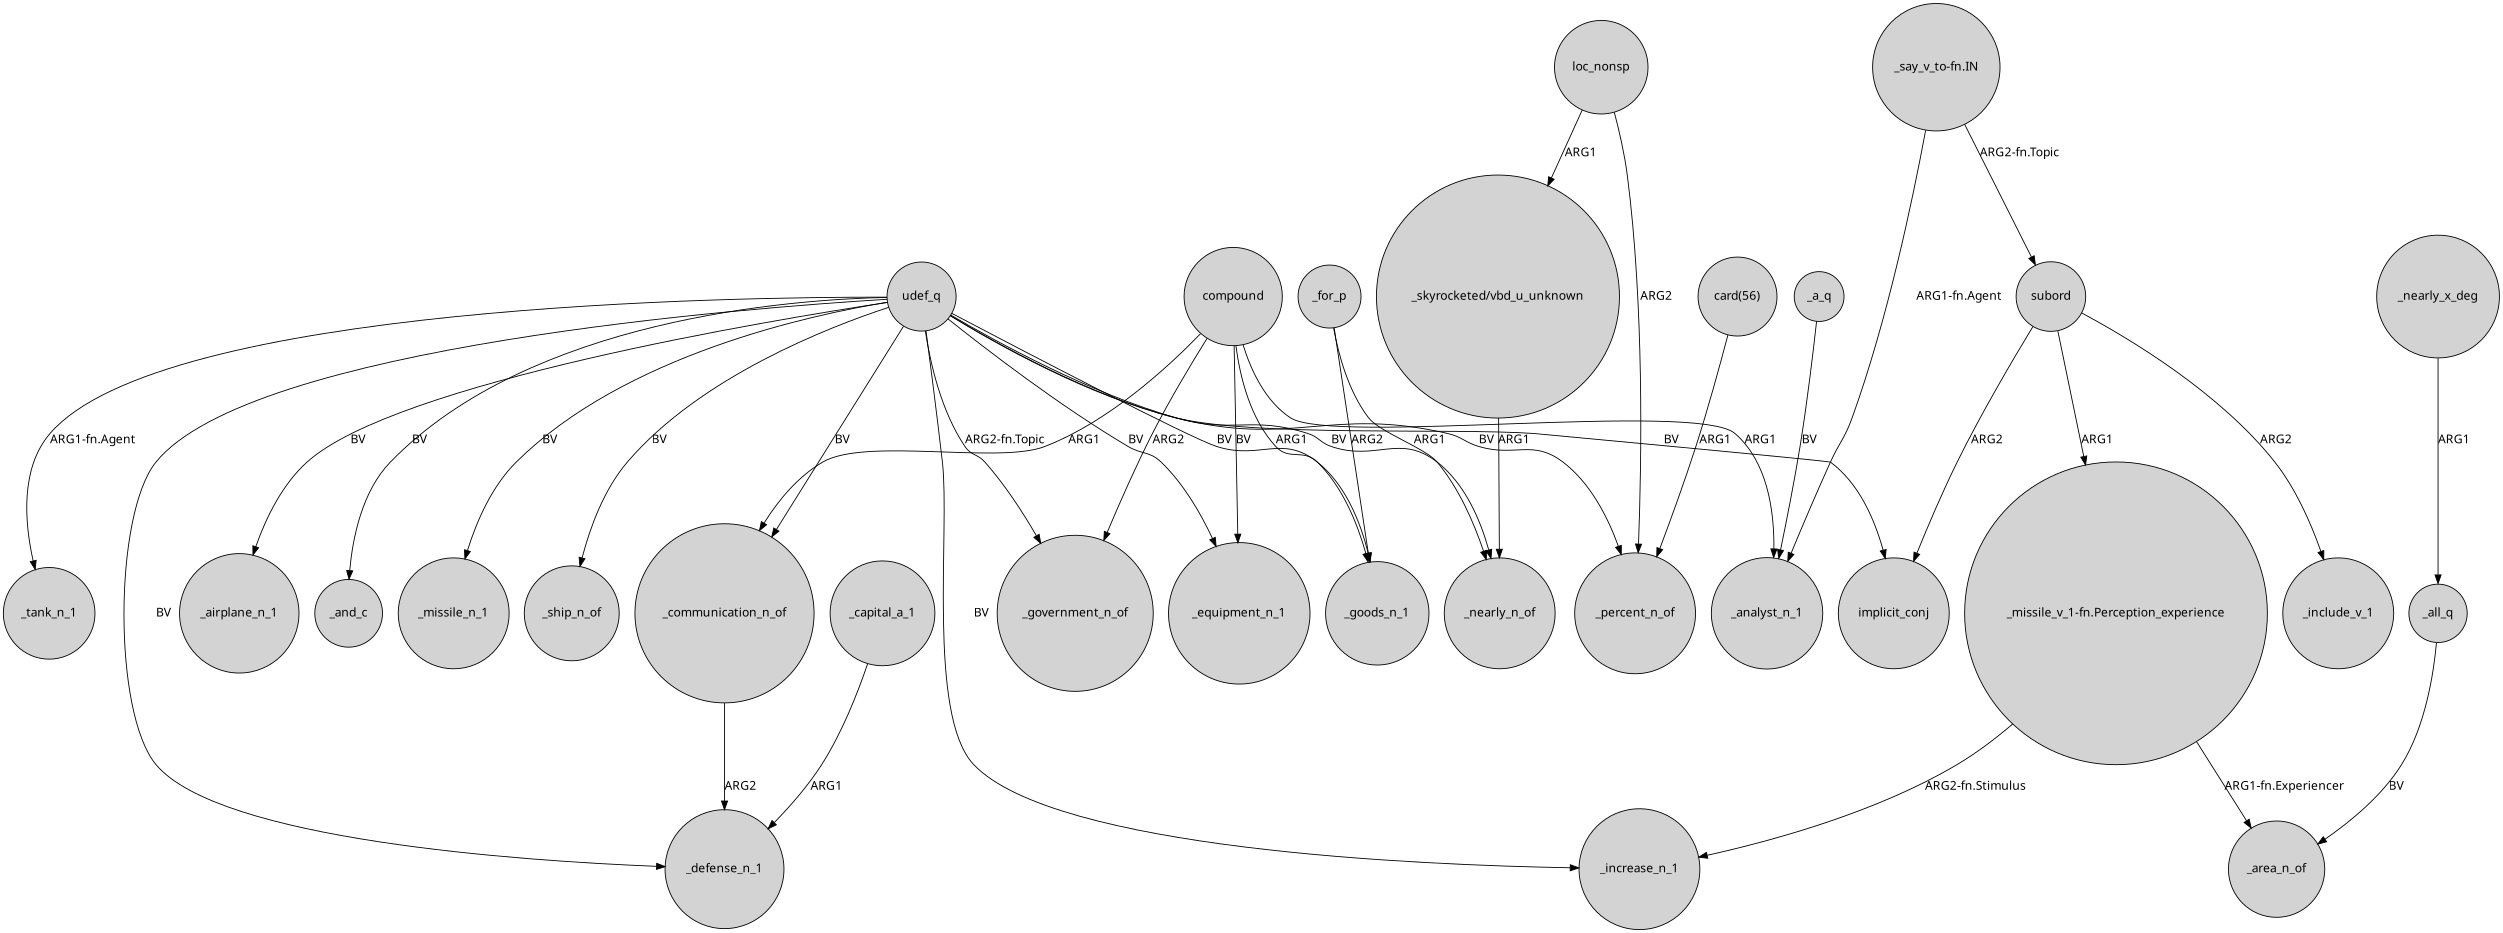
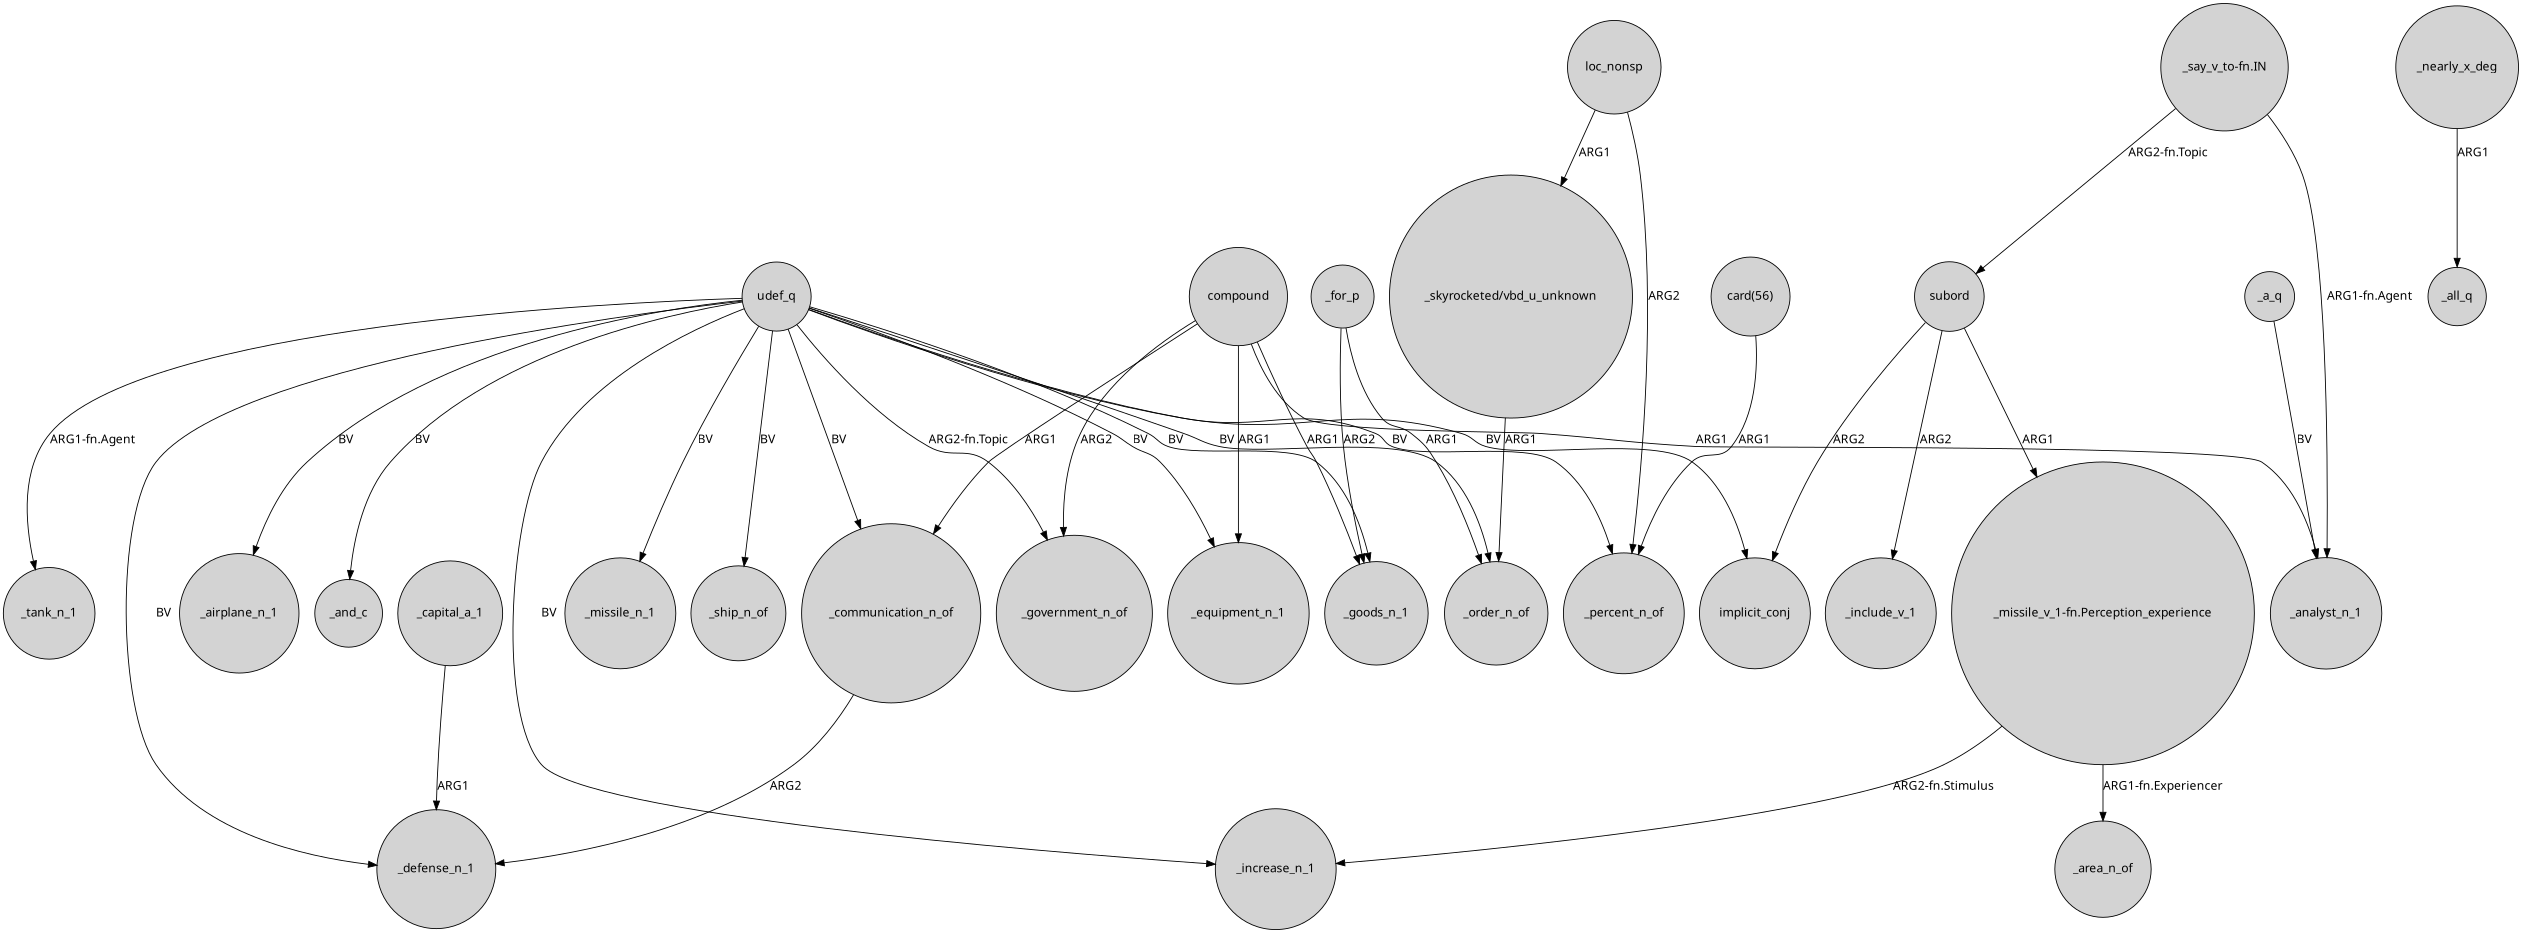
edge "compound" -> "_equipment_n_1": label "BV" -> "ARG1"
node "_nearly_n_of": label "_nearly_n_of" -> "_order_n_of"
edge "_all_q" -> "_area_n_of": removed, label "BV"
